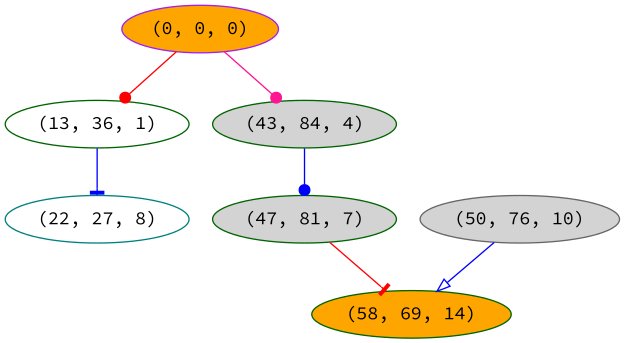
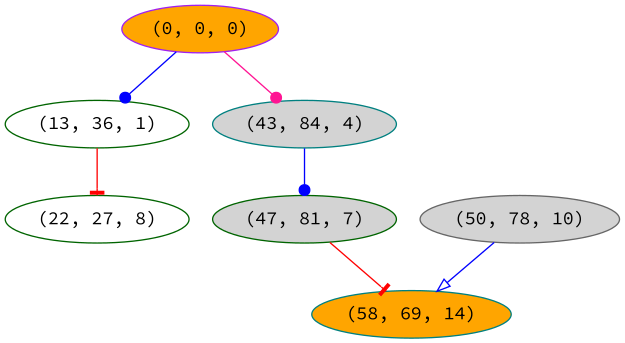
edge "(0, 0, 0)" -> "(13, 36, 1)": color red -> blue
node "(43, 84, 4)": color darkgreen -> teal
edge "(13, 36, 1)" -> "(22, 27, 8)": color blue -> red
node "(22, 27, 8)": color teal -> darkgreen
node "(50, 76, 10)": label "(50, 76, 10)" -> "(50, 78, 10)"
node "(58, 69, 14)": color darkgreen -> teal
